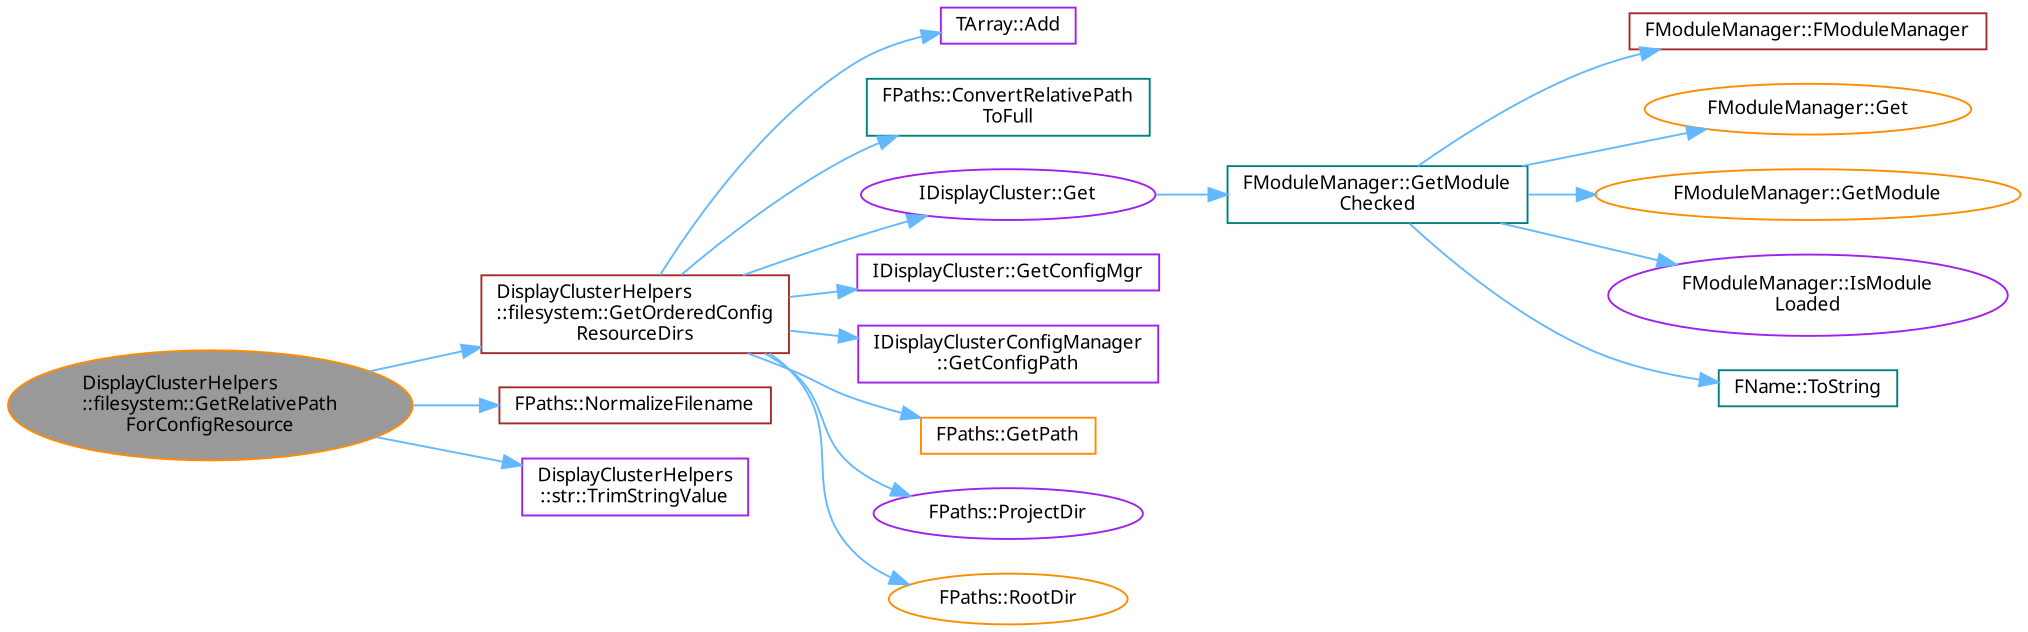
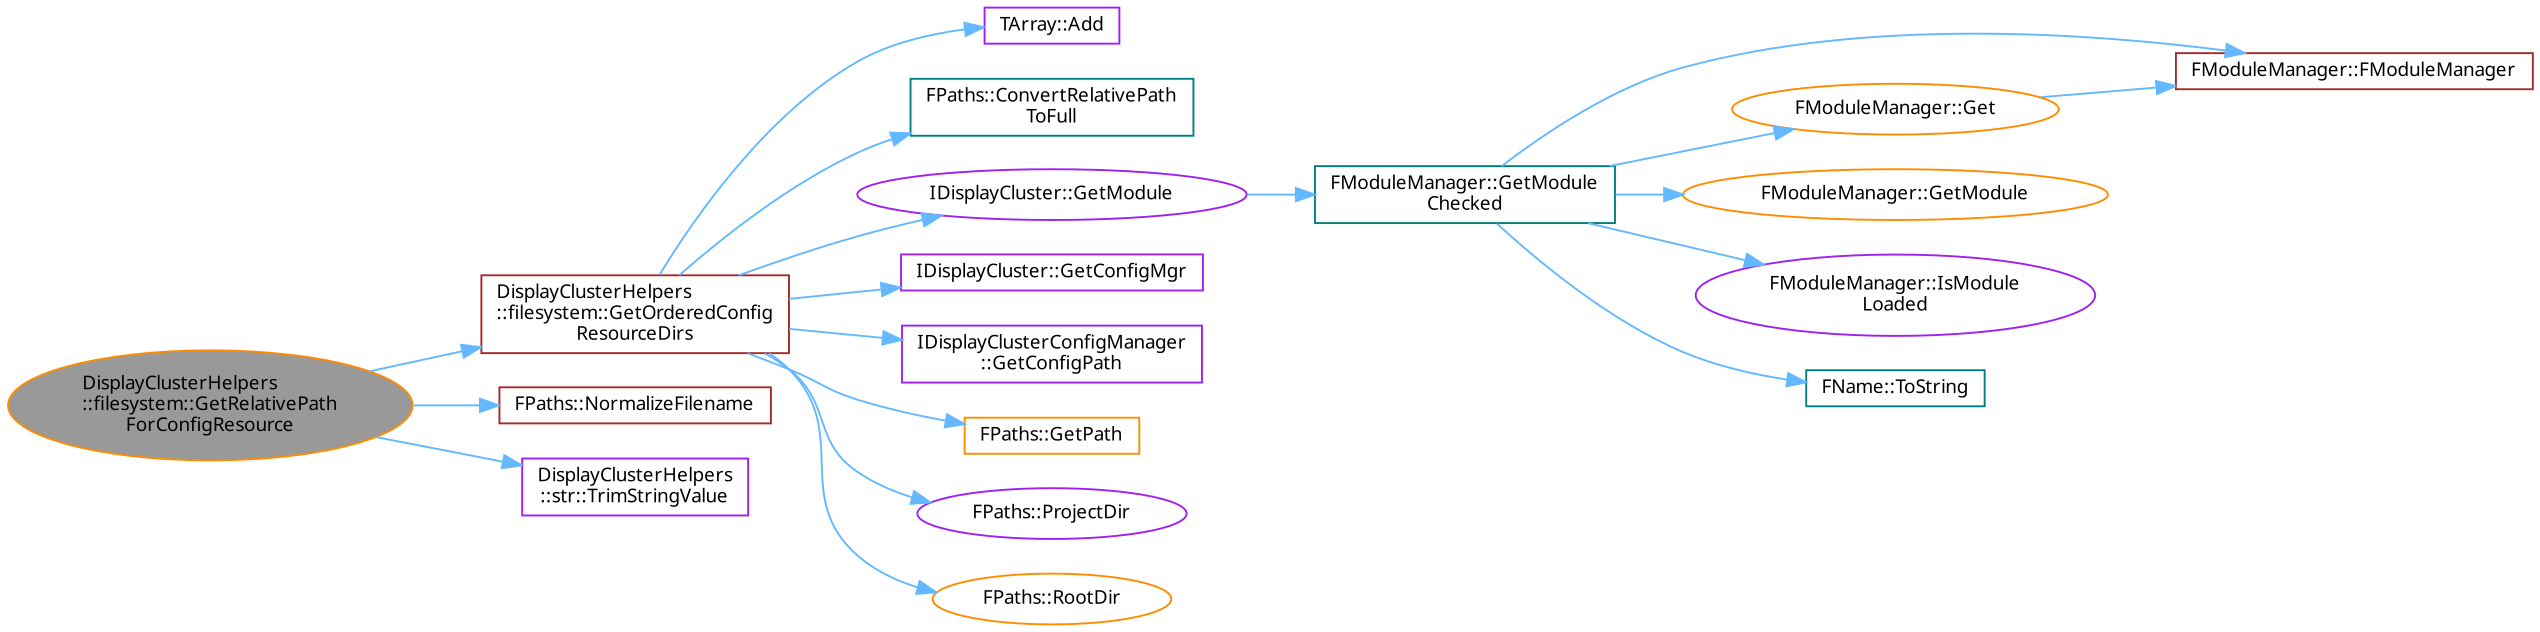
edge "FModuleManager::Get" -> "FModuleManager::FModuleManager": added
node "IDisplayCluster::Get": label "IDisplayCluster::Get" -> "IDisplayCluster::GetModule"
